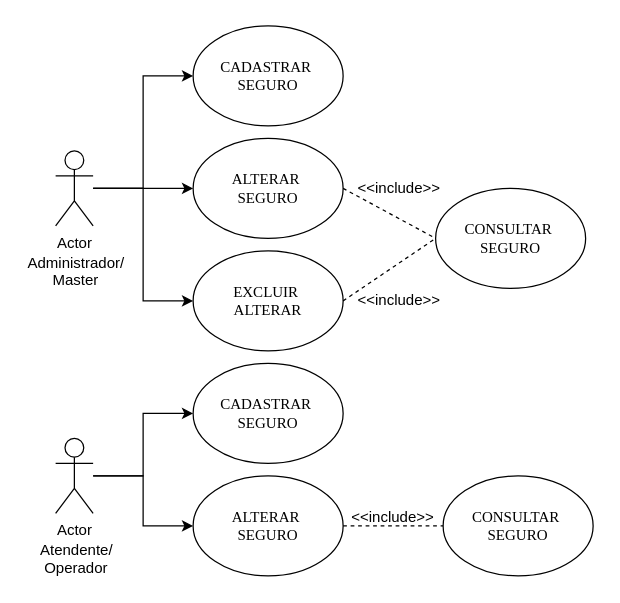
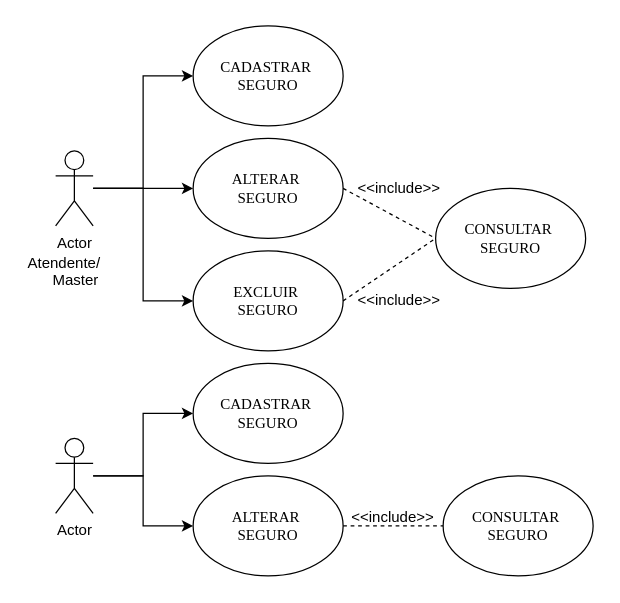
node "Administrador/ Master": label "Administrador/ Master" -> "Atendente/ Master"
node "EXCLUIR ALTERAR": label "EXCLUIR ALTERAR" -> "EXCLUIR SEGURO"
node "Atendente/ Operador": removed
